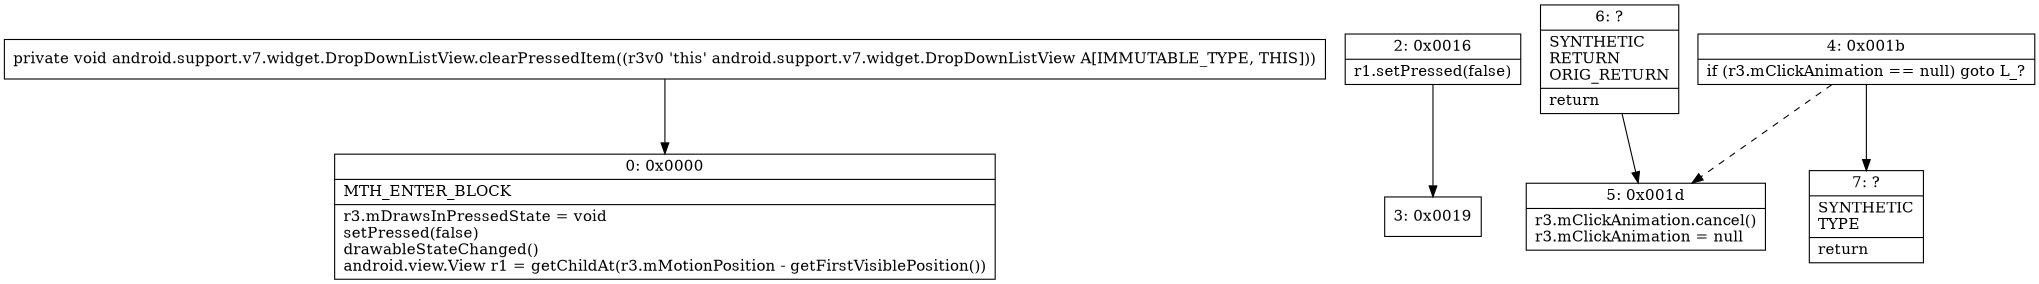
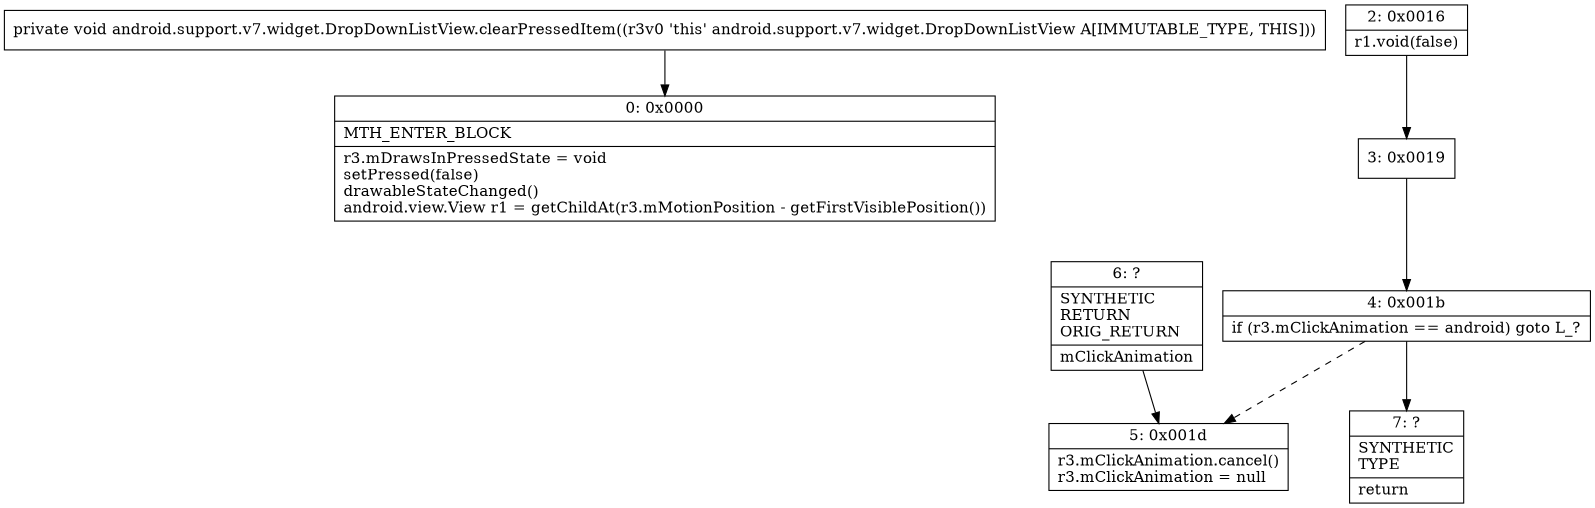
node "2: 0x0016": text "r1.setPressed(false)" -> "r1.void(false)"
node "4: 0x001b": text "if (r3.mClickAnimation == null) goto L_?" -> "if (r3.mClickAnimation == android) goto L_?"
node "6: ?": text "return" -> "mClickAnimation"
edge "3: 0x0019" -> "4: 0x001b": added
